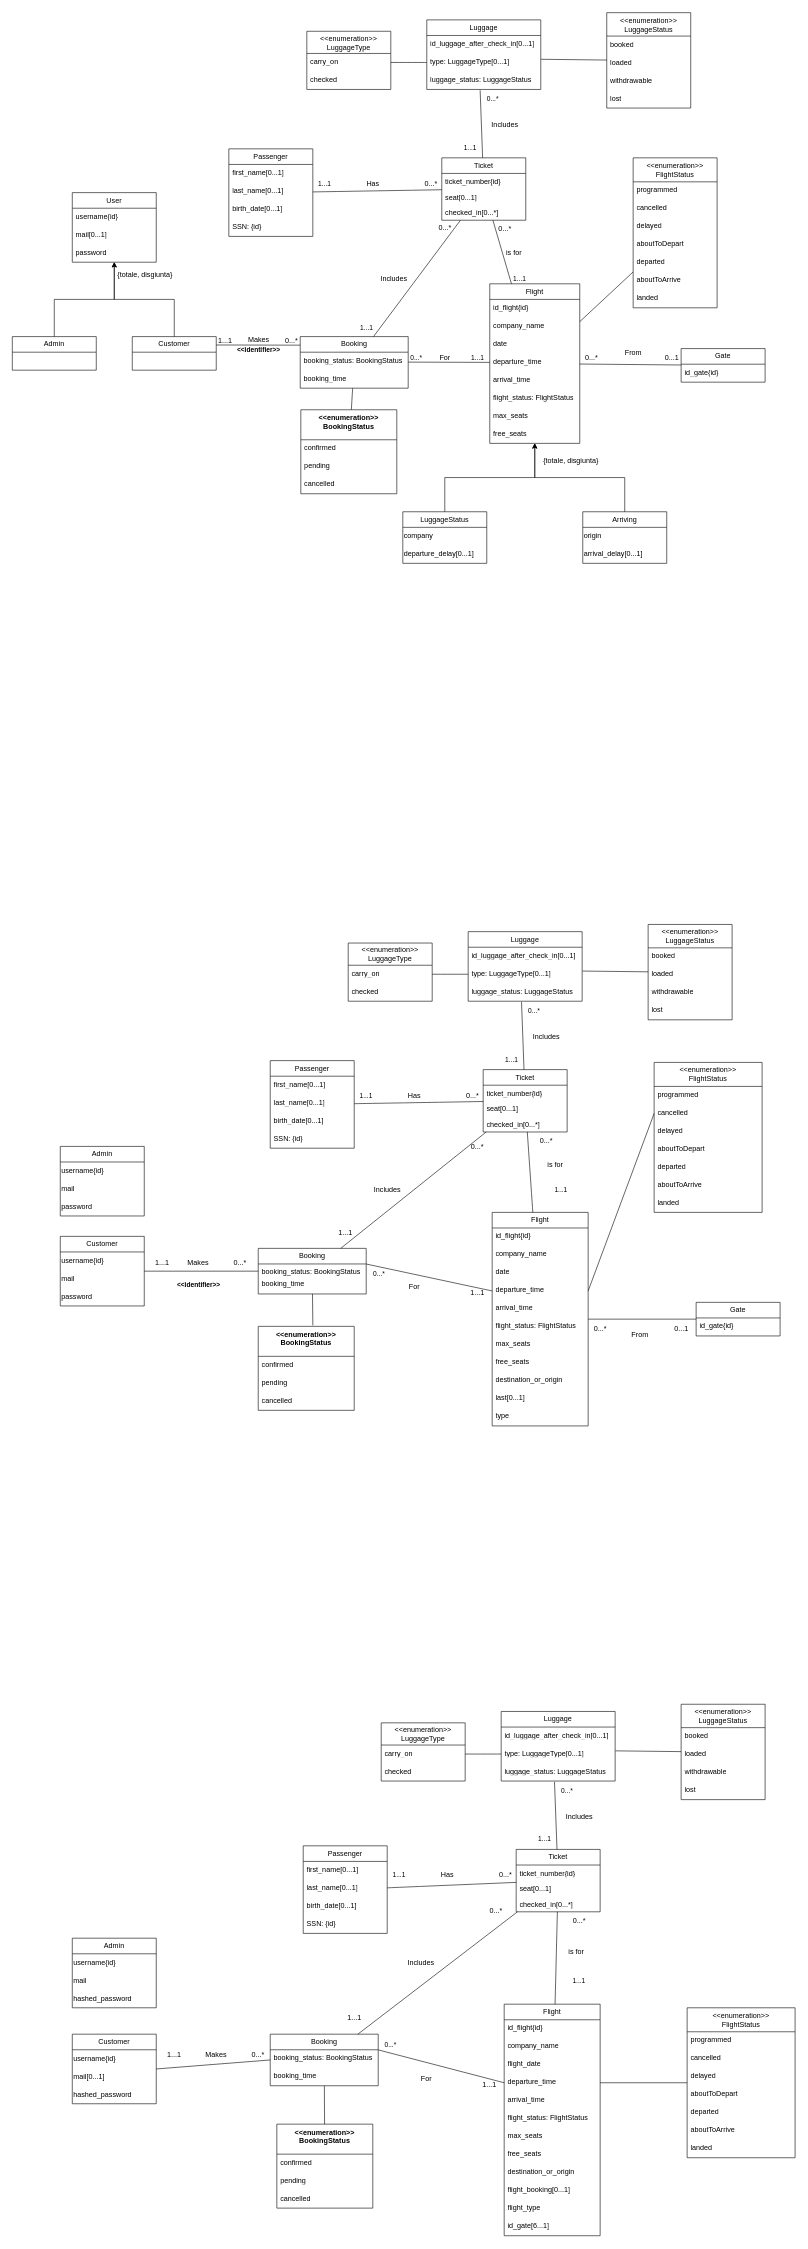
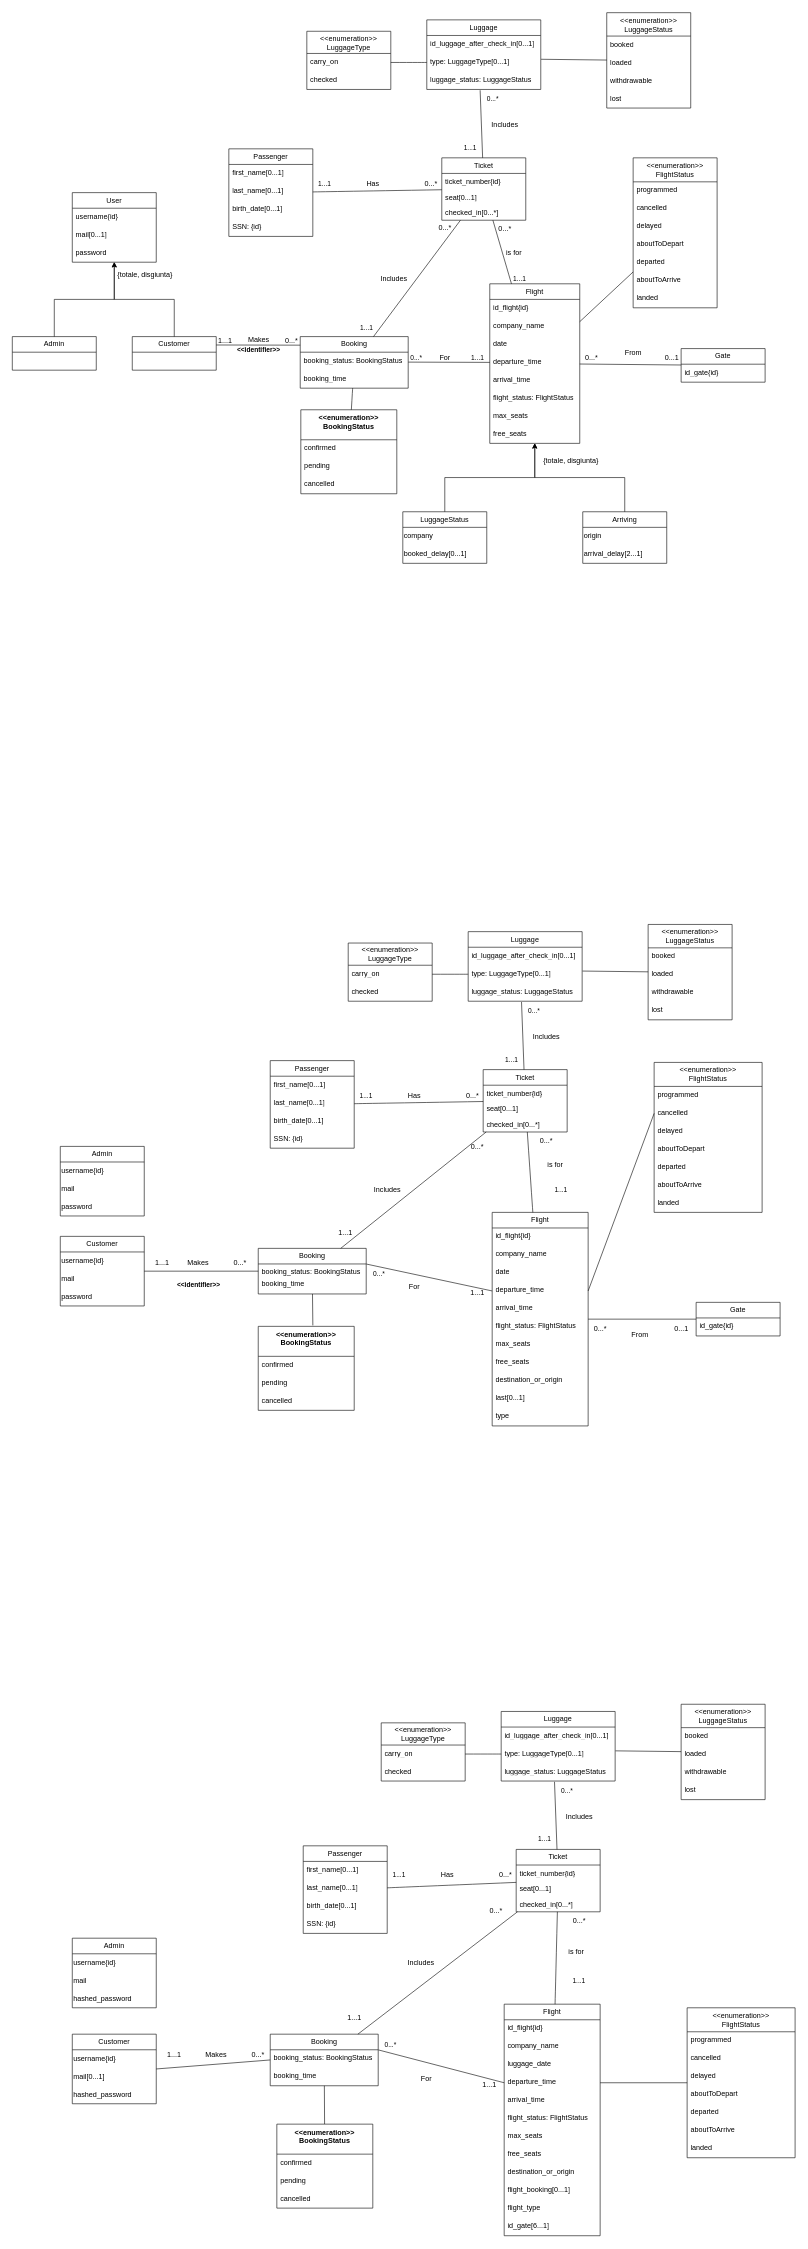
node "departure_delay[0...1]": label "departure_delay[0...1]" -> "booked_delay[0...1]"
node "arrival_delay[0...1]": label "arrival_delay[0...1]" -> "arrival_delay[2...1]"
node "flight_date": label "flight_date" -> "luggage_date"
